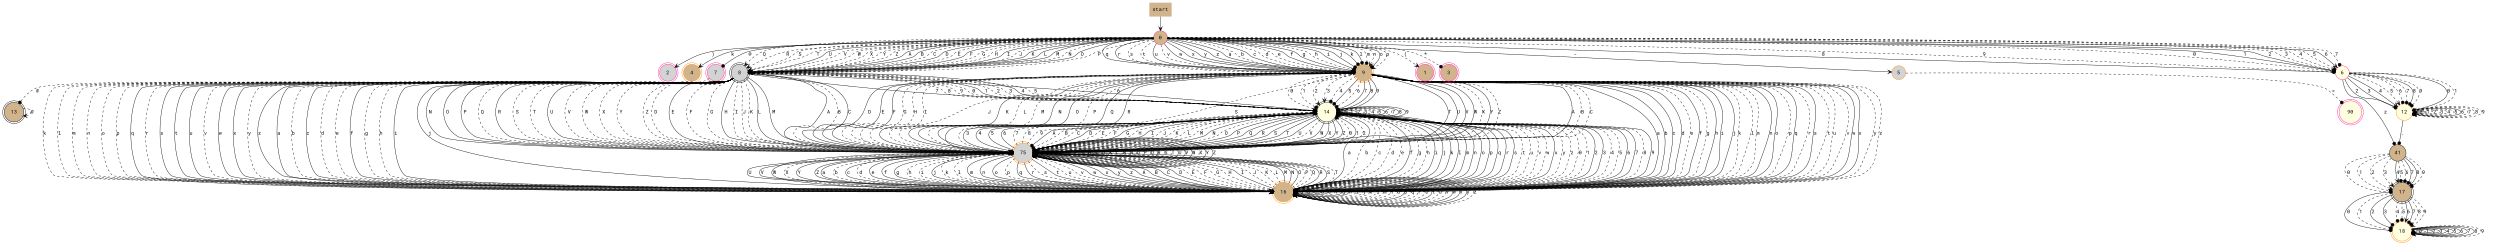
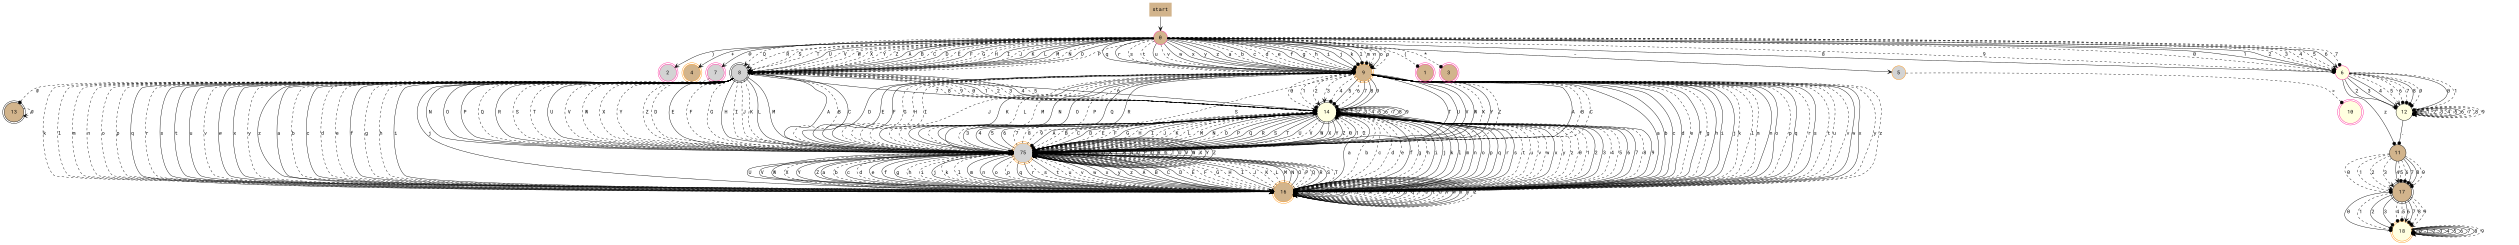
edge "0" -> "1": arrowhead vee -> dot
edge "0" -> "7": arrowhead dot -> vee
edge "0" -> "4": label "k" -> "+"
node "90": label "90" -> "10"
node "12": color darkorange -> black
node "41": label "41" -> "11"
